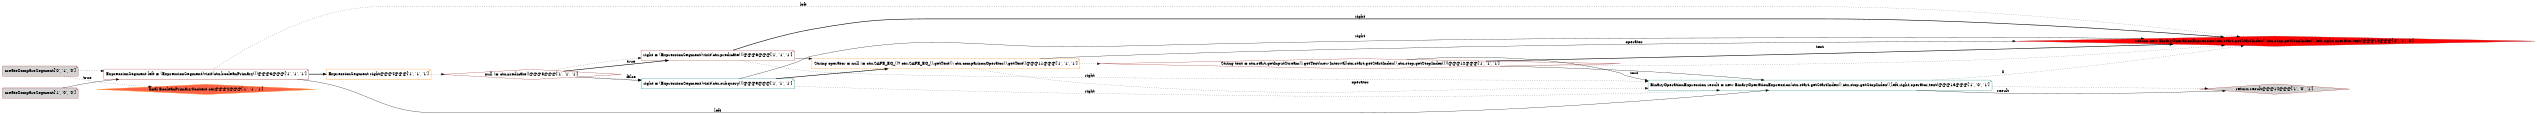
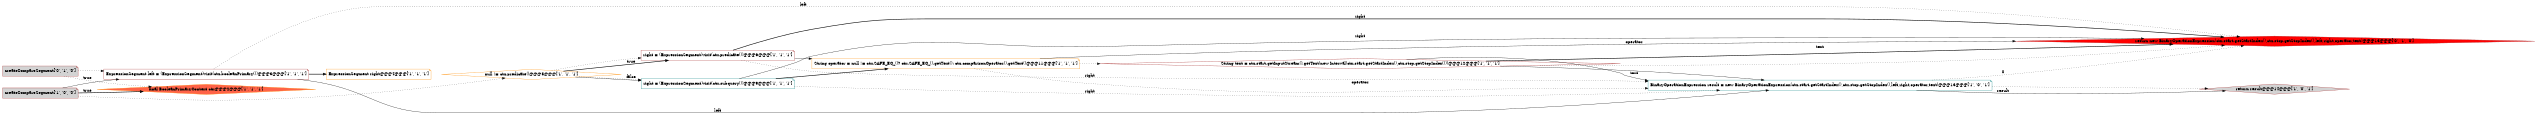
edge "ExpressionSegment right@@@4@@@['1', '1', '1']" -> "null != ctx.predicate()@@@5@@@['1', '1', '1']": now "createCompareSegment['1', '0', '0']" -> "null != ctx.predicate()@@@5@@@['1', '1', '1']"
node "null != ctx.predicate()@@@5@@@['1', '1', '1']": color brown -> darkorange
edge "createCompareSegment['1', '0', '0']" -> "final BooleanPrimaryContext ctx@@@2@@@['1', '1', '1']": added, label "true"
